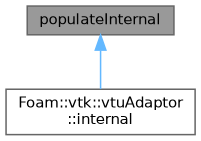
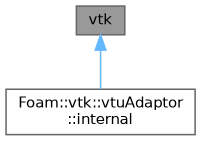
node "populateInternal": label "populateInternal" -> "vtk"
